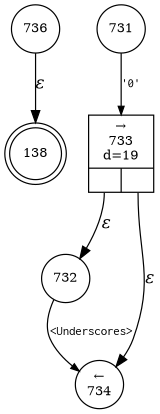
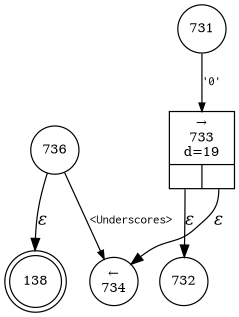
edge "732" -> "← 734": now "736" -> "← 734"
